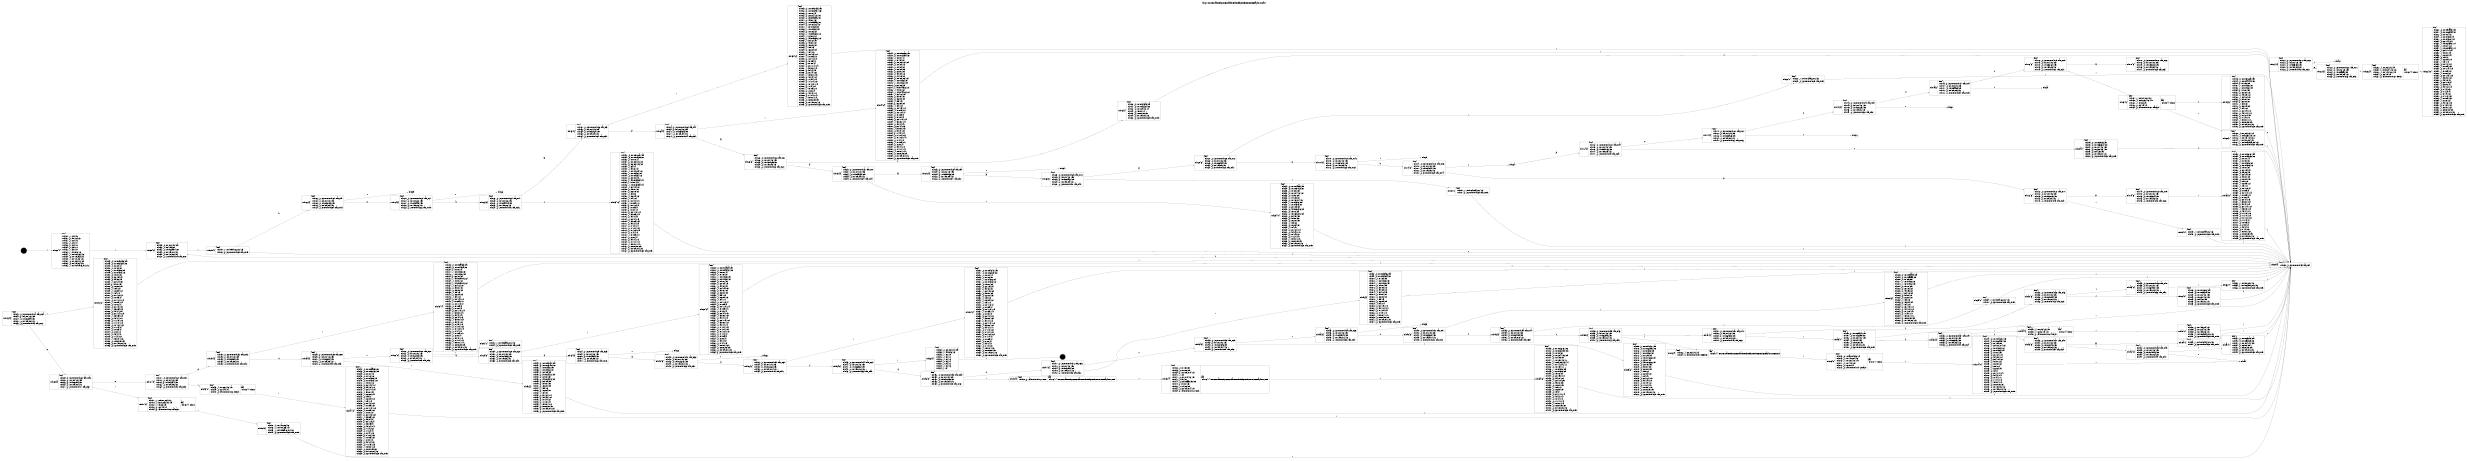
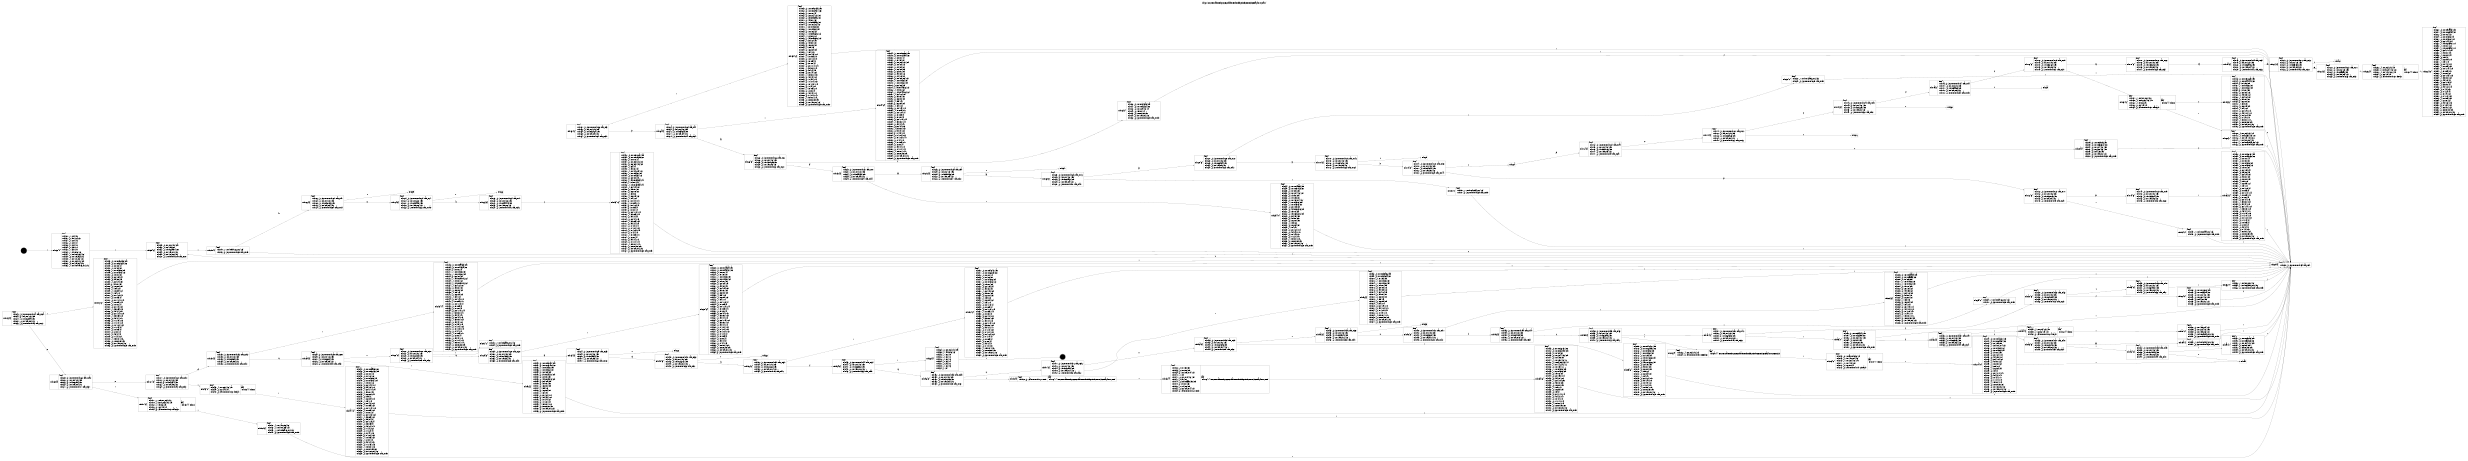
node "0x4017fa [25]": added
edge "0x401638 [25]" -> "0x401651 [25]": removed, label "38"
